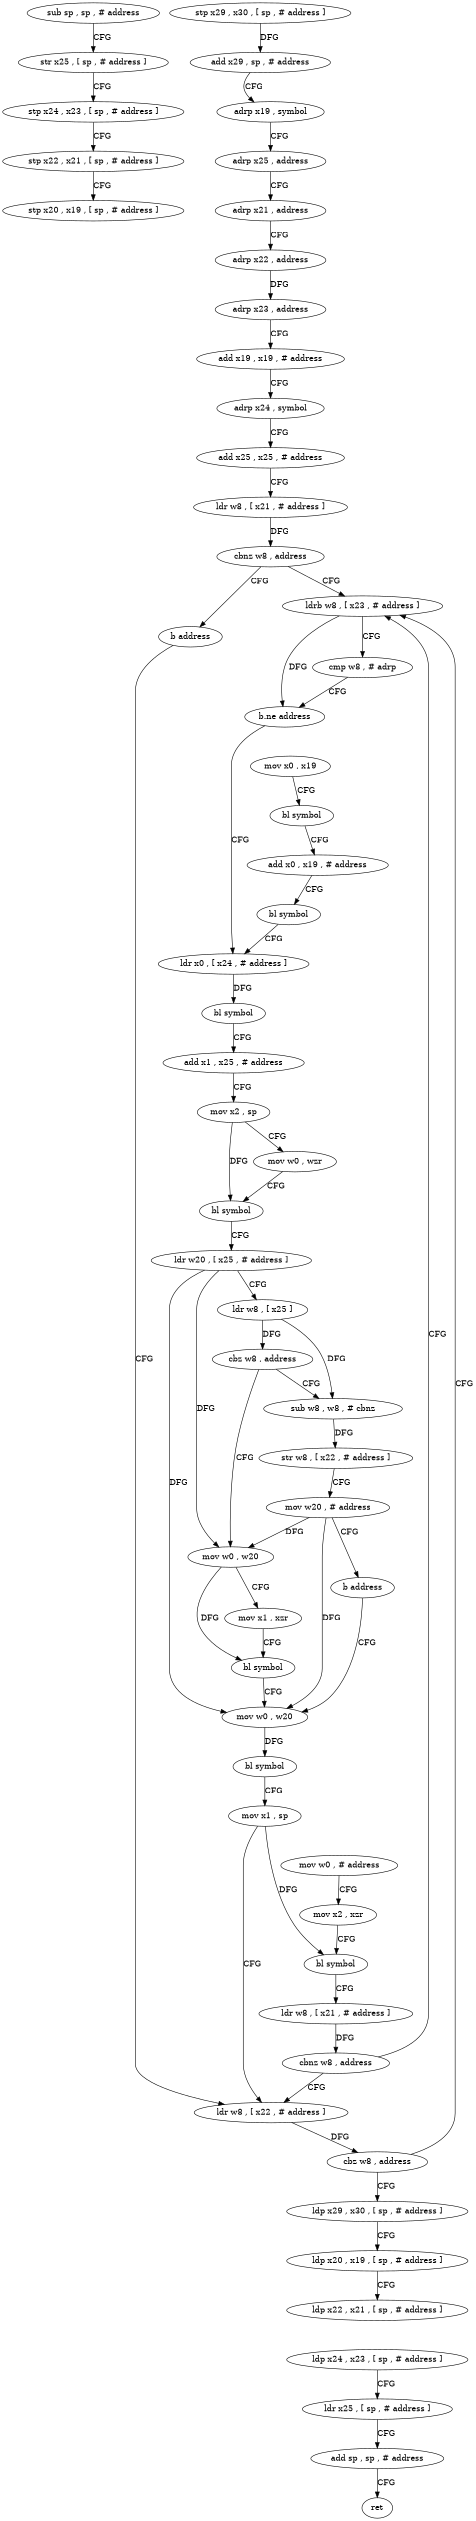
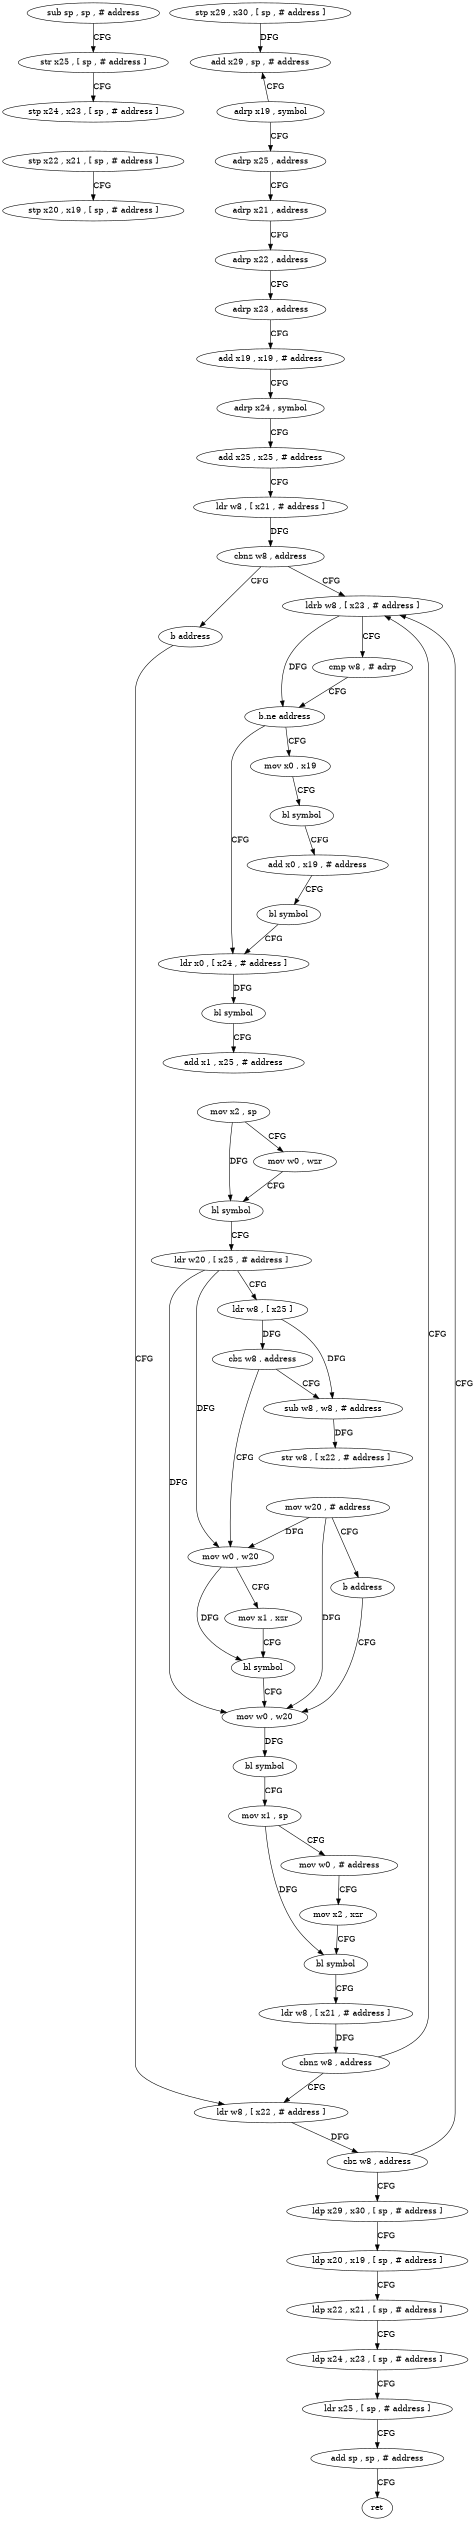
edge "add x29 , sp , # address" -> "adrp x19 , symbol": reversed
edge "stp x24 , x23 , [ sp , # address ]" -> "stp x22 , x21 , [ sp , # address ]": removed, label "CFG"
edge "adrp x22 , address" -> "adrp x23 , address": label "DFG" -> "CFG"
edge "b.ne address" -> "mov x0 , x19": added, label "CFG"
edge "add x1 , x25 , # address" -> "mov x2 , sp": removed, label "CFG"
node "sub w8 , w8 , # cbnz": label "sub w8 , w8 , # cbnz" -> "sub w8 , w8 , # address"
edge "str w8 , [ x22 , # address ]" -> "mov w20 , # address": removed, label "CFG"
edge "mov x1 , sp" -> "ldr w8 , [ x22 , # address ]": now "mov x1 , sp" -> "mov w0 , # address"
edge "ldp x22 , x21 , [ sp , # address ]" -> "ldp x24 , x23 , [ sp , # address ]": added, label "CFG"
